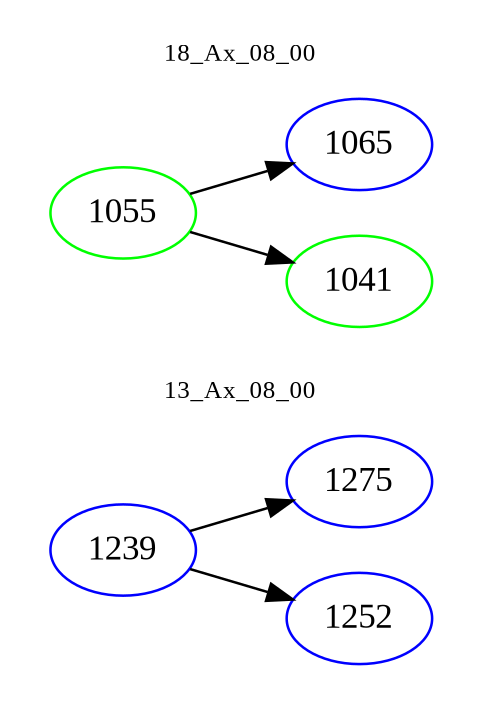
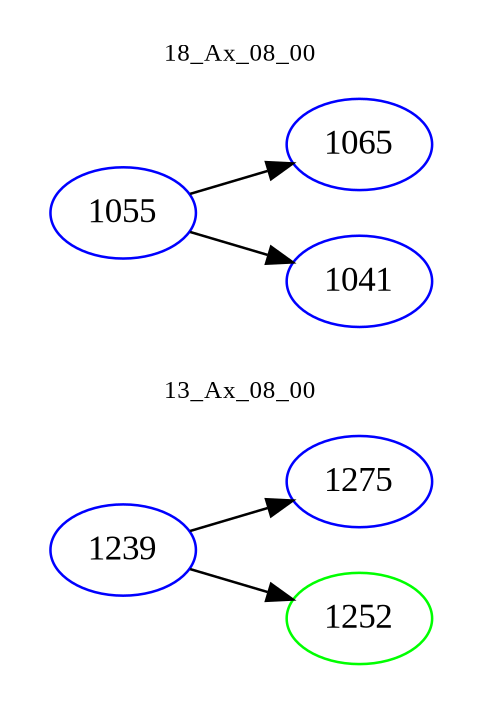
node "1055": color green -> blue
node "1041": color green -> blue
node "1252": color blue -> green
